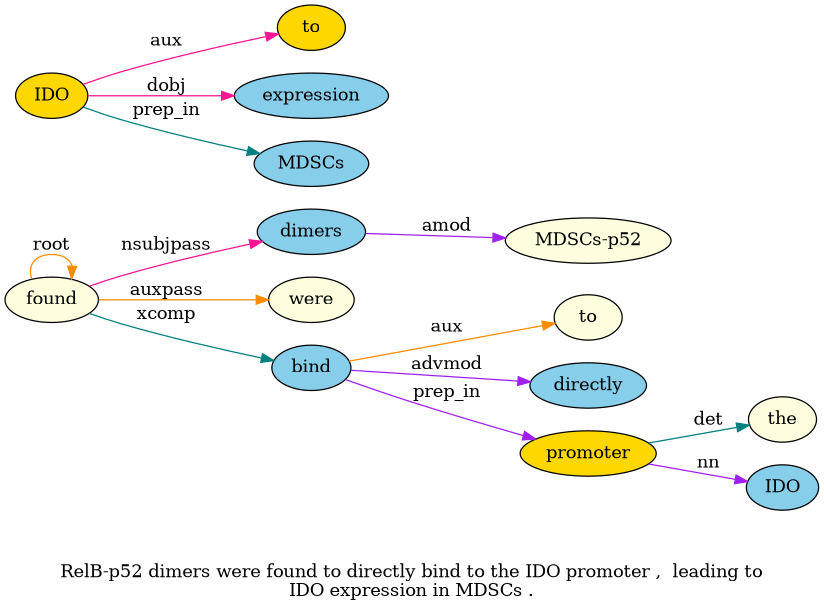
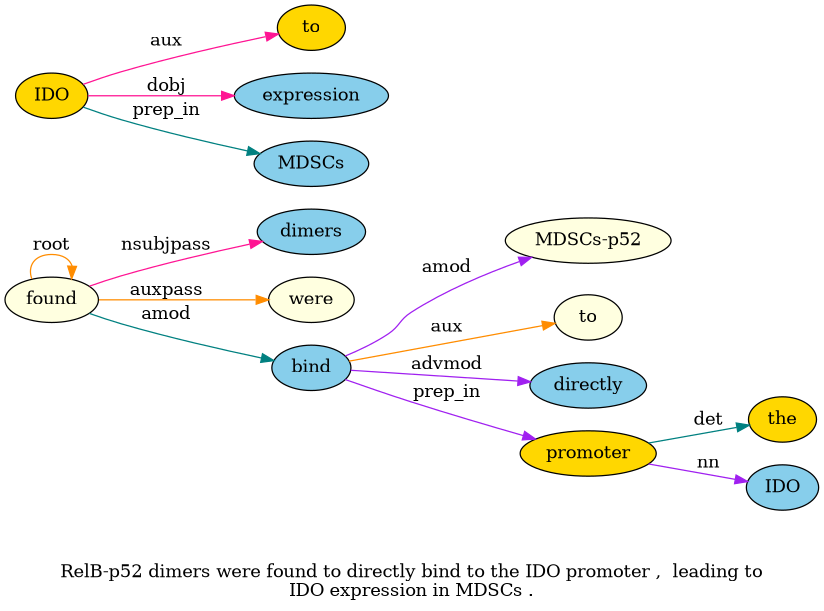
edge "dimers" -> "MDSCs-p52": now "bind" -> "MDSCs-p52"
edge "found" -> "bind": label "xcomp" -> "amod"
node "the": fillcolor lightyellow -> gold
